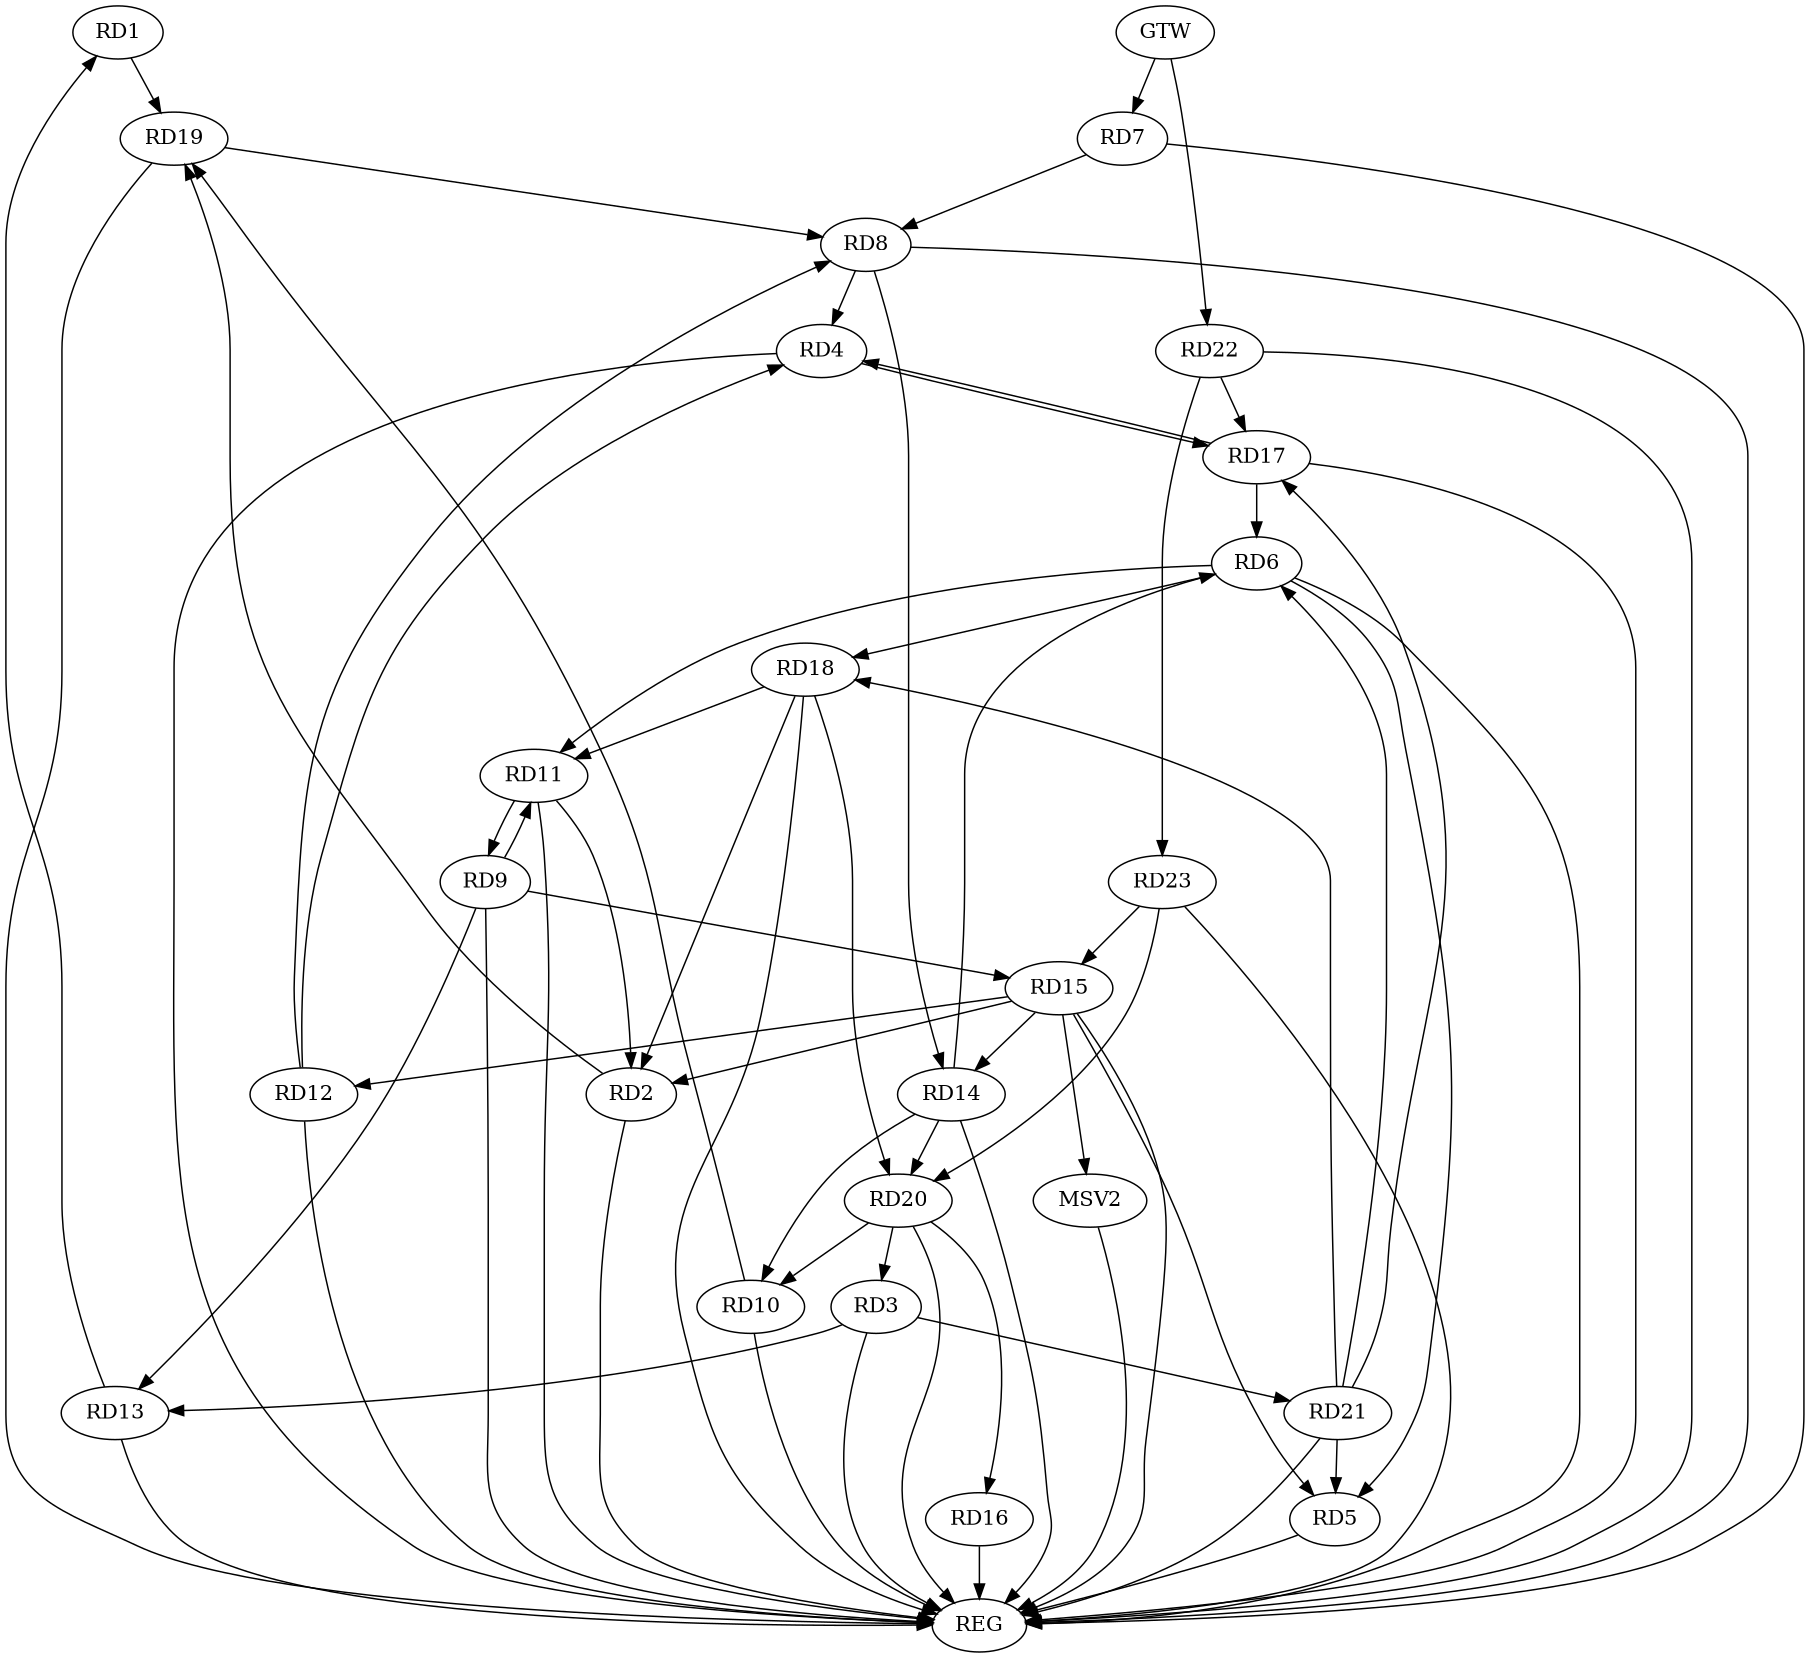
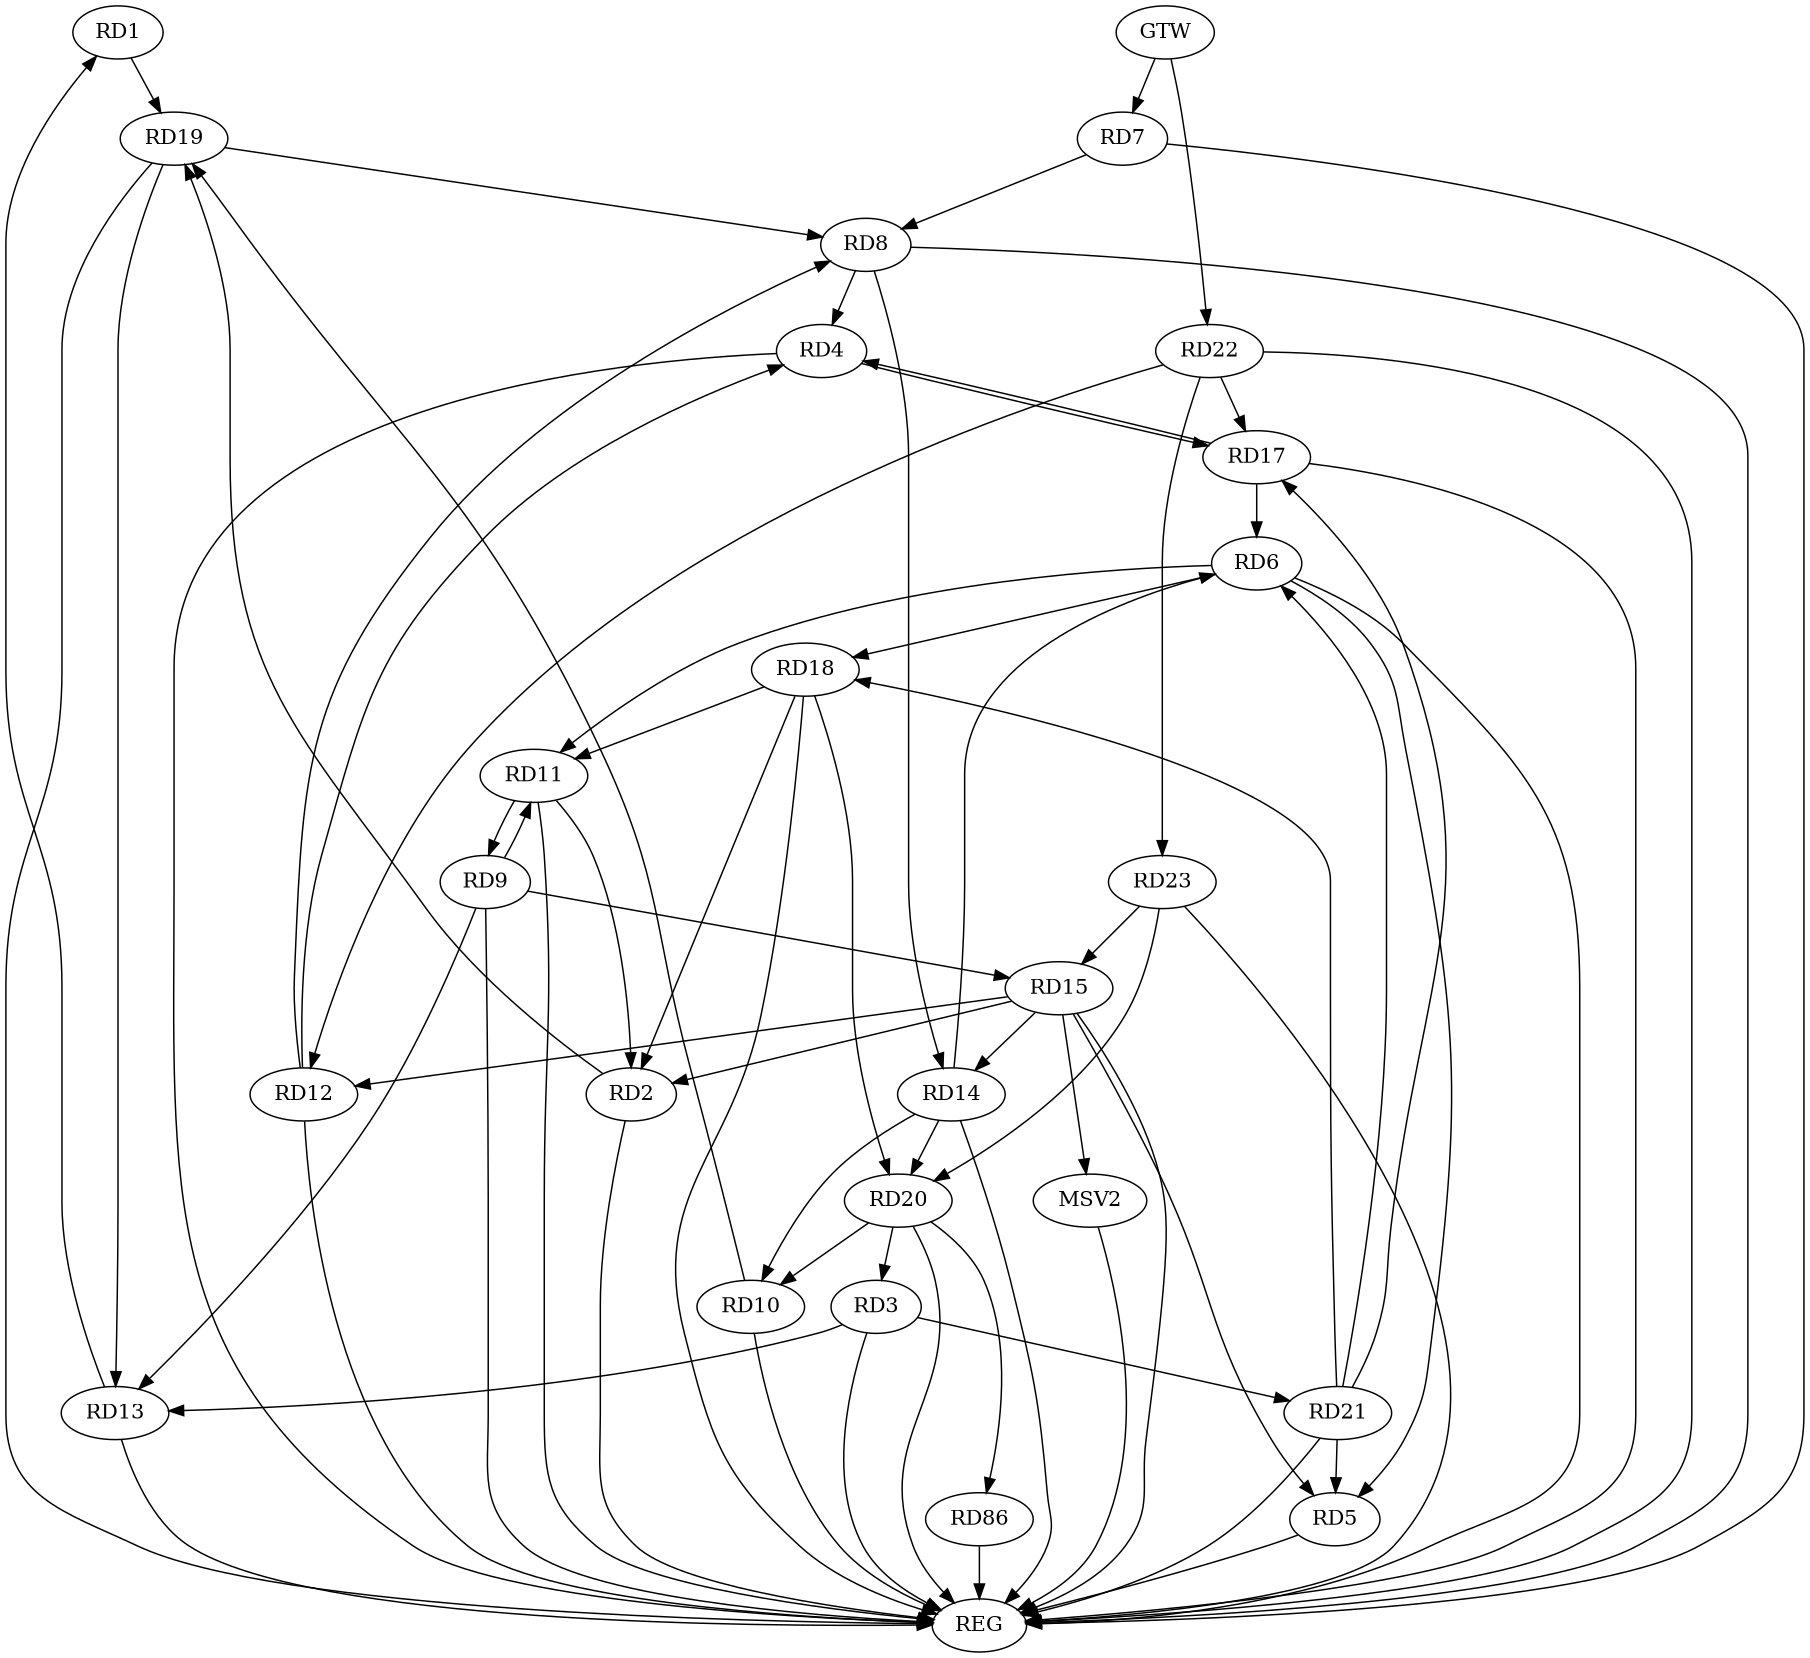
edge "RD22" -> "RD12": added
edge "RD19" -> "RD13": added
node "RD16": label "RD16" -> "RD86"
